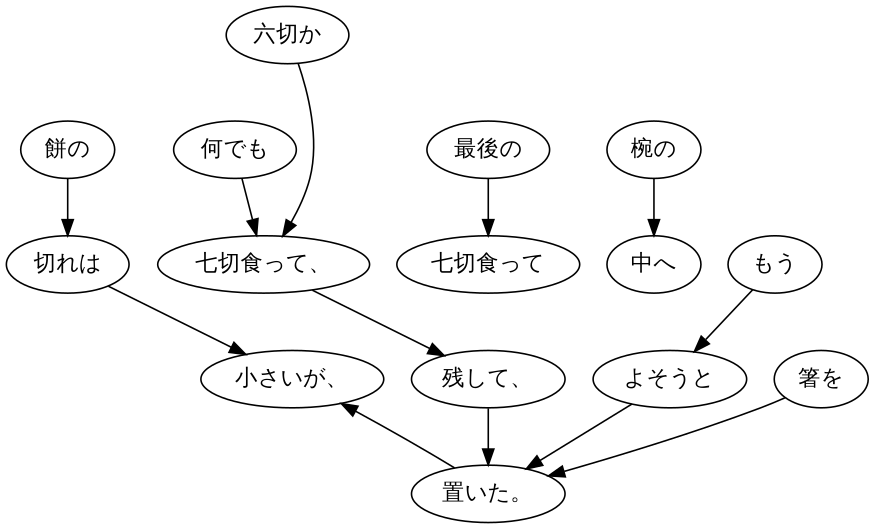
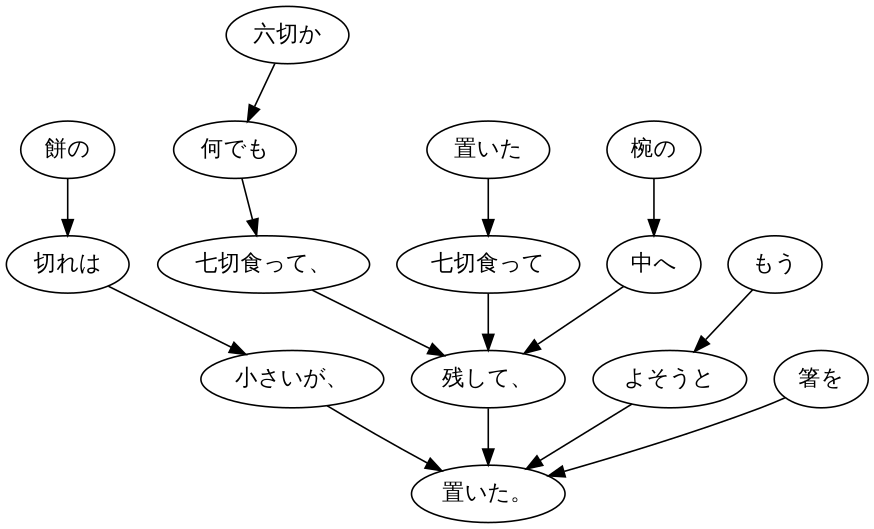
edge "六切か" -> "七切食って、": now "六切か" -> "何でも"
node "最後の": label "最後の" -> "置いた"
edge "七切食って" -> "残して、": added
edge "中へ" -> "残して、": added
edge "置いた。" -> "小さいが、": reversed
